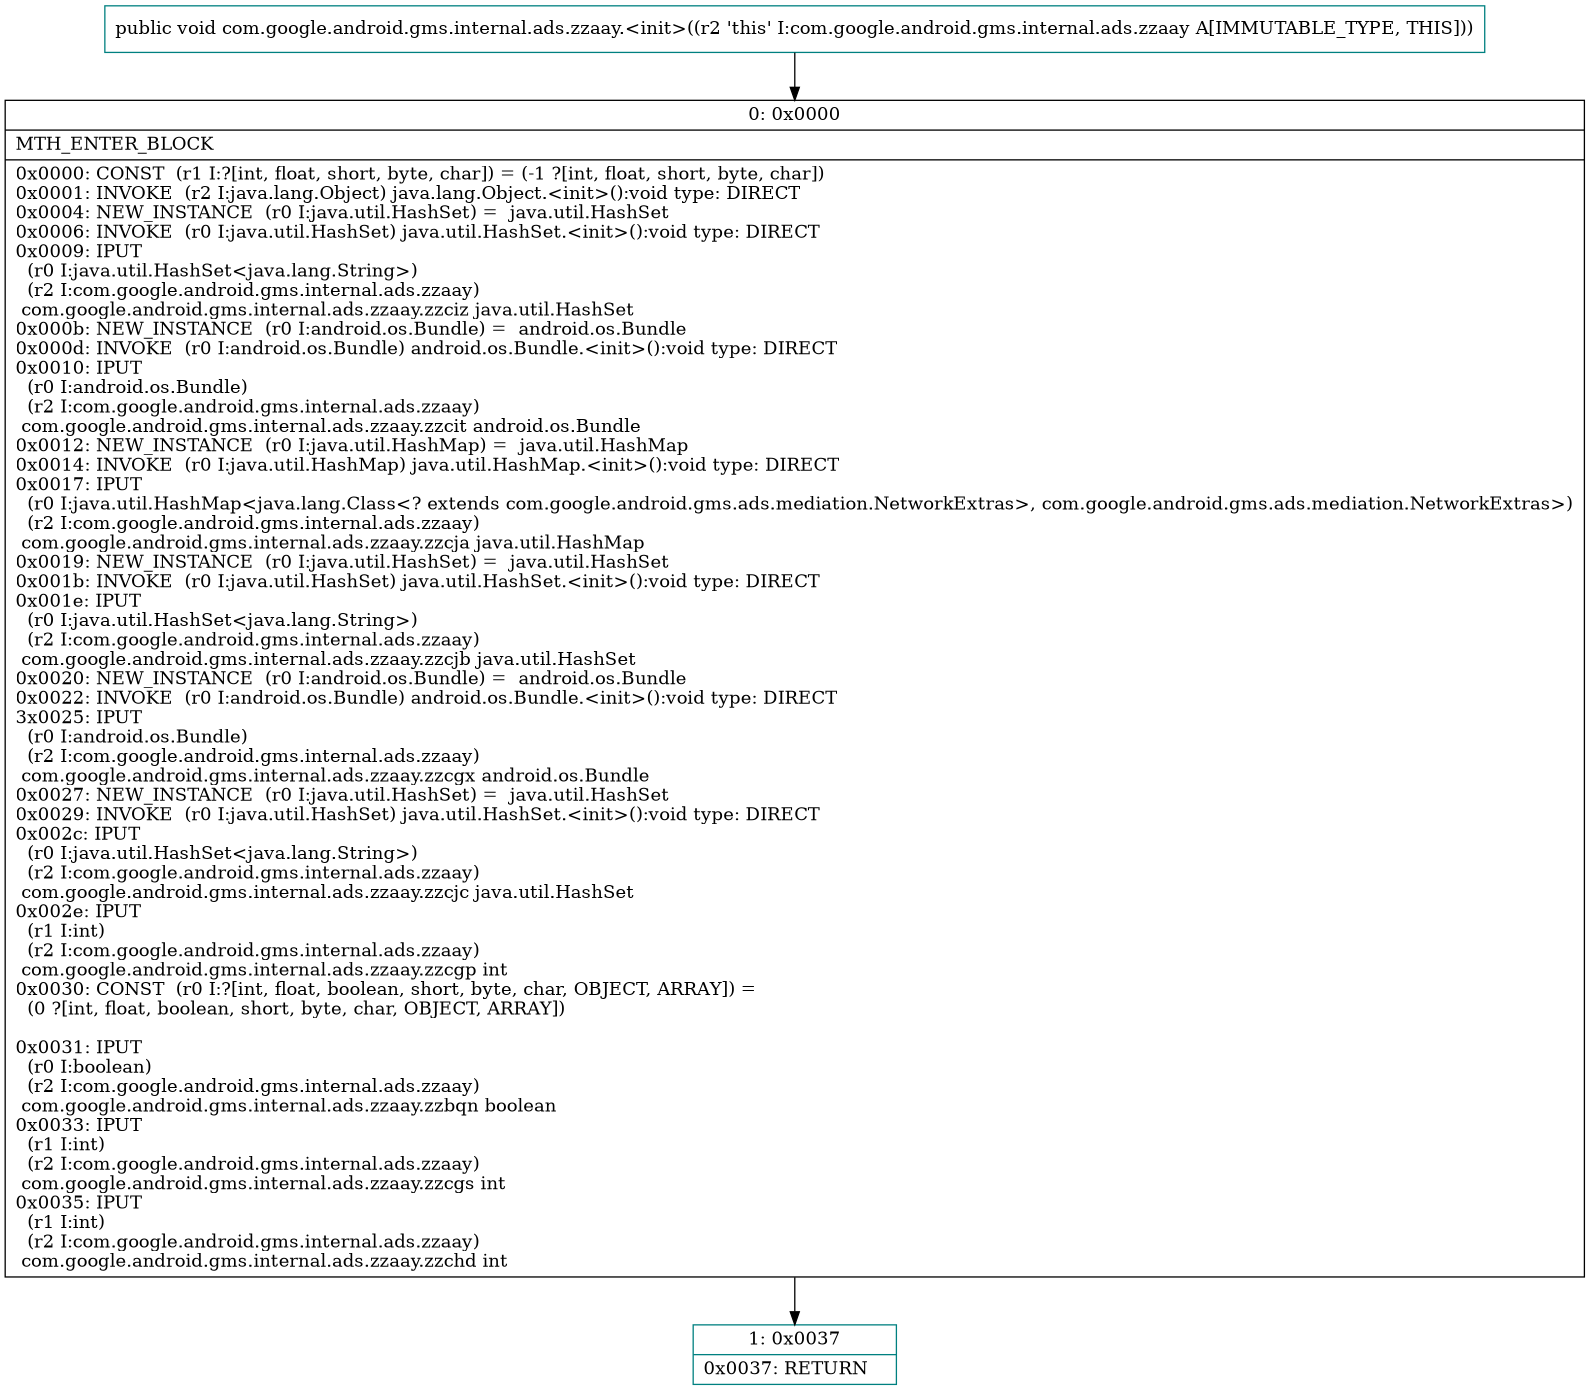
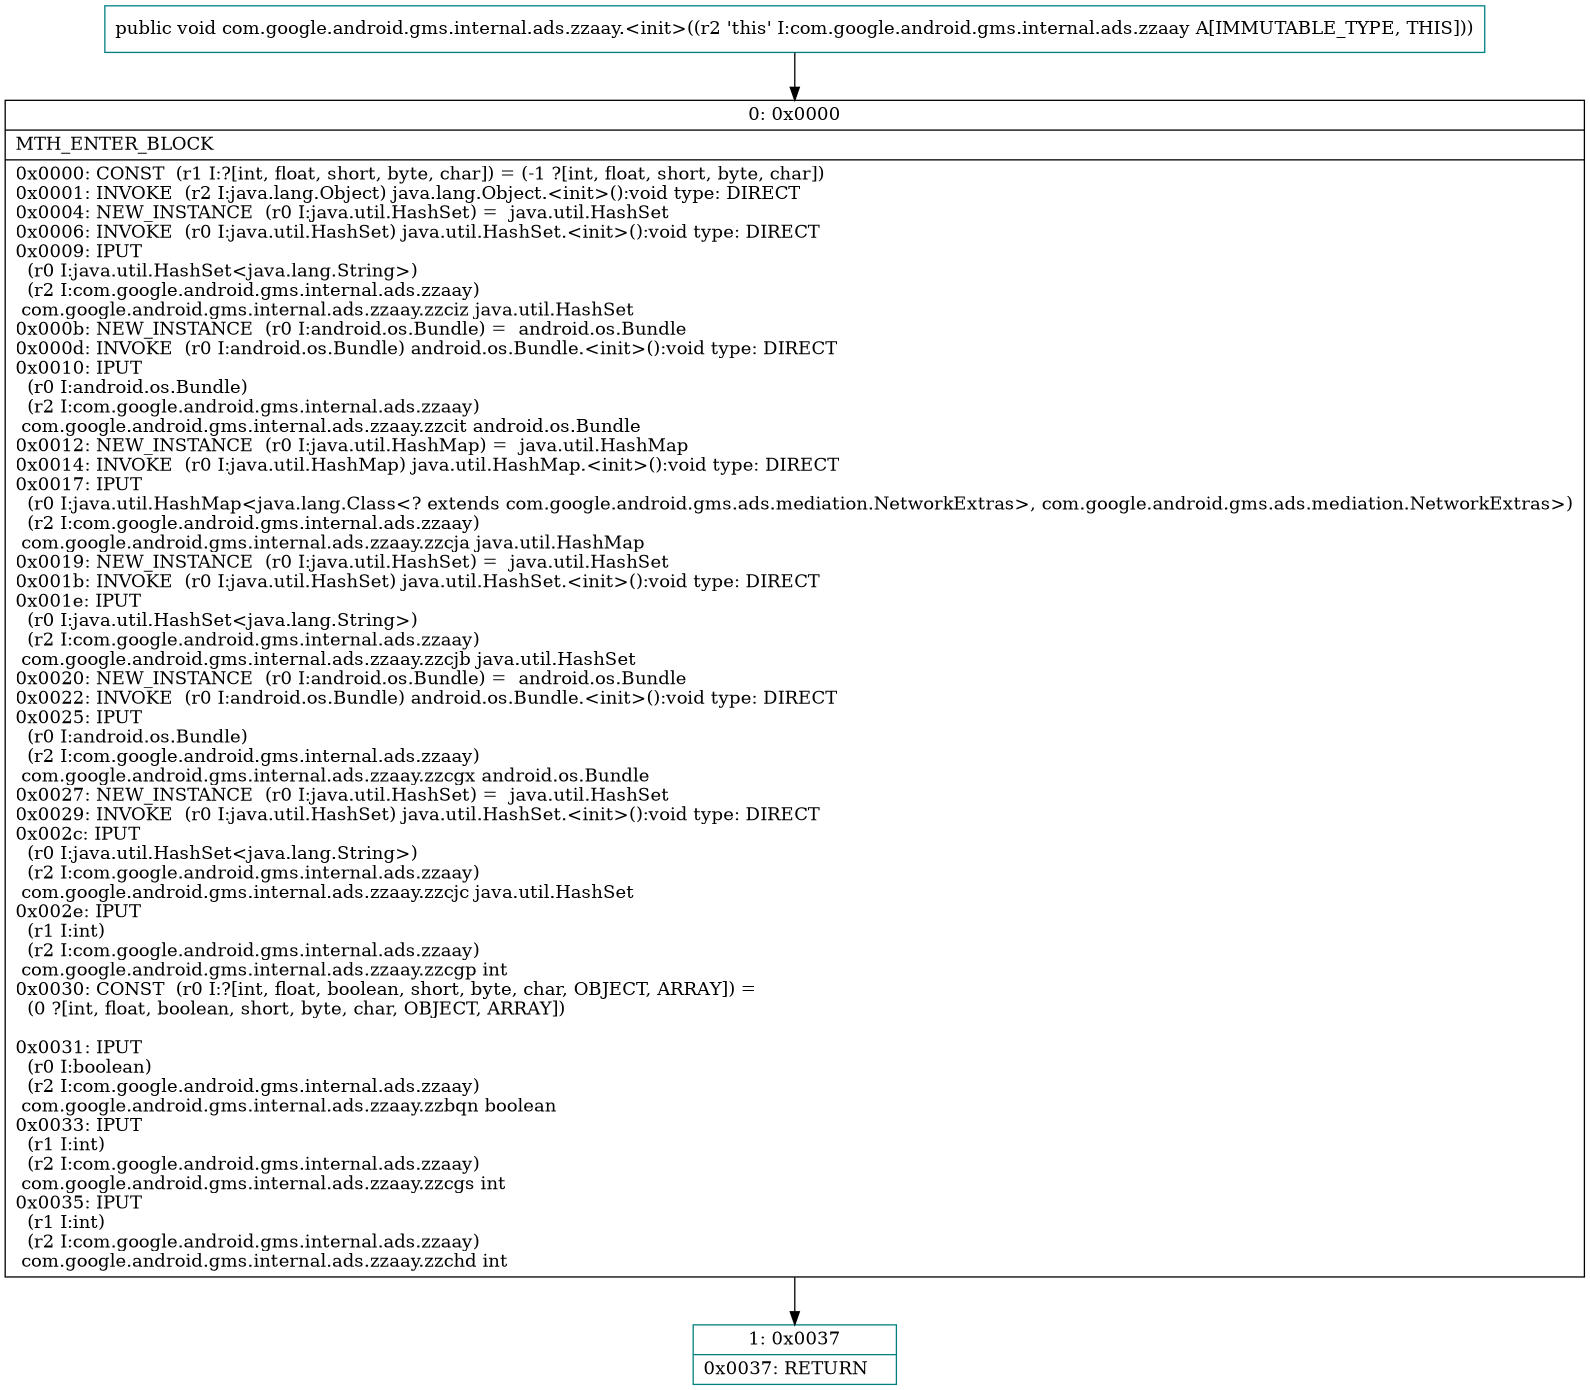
node "0: 0x0000": text "3x0025: IPUT" -> "0x0025: IPUT"
